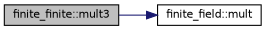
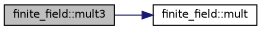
node "finite_finite::mult3": label "finite_finite::mult3" -> "finite_field::mult3"
